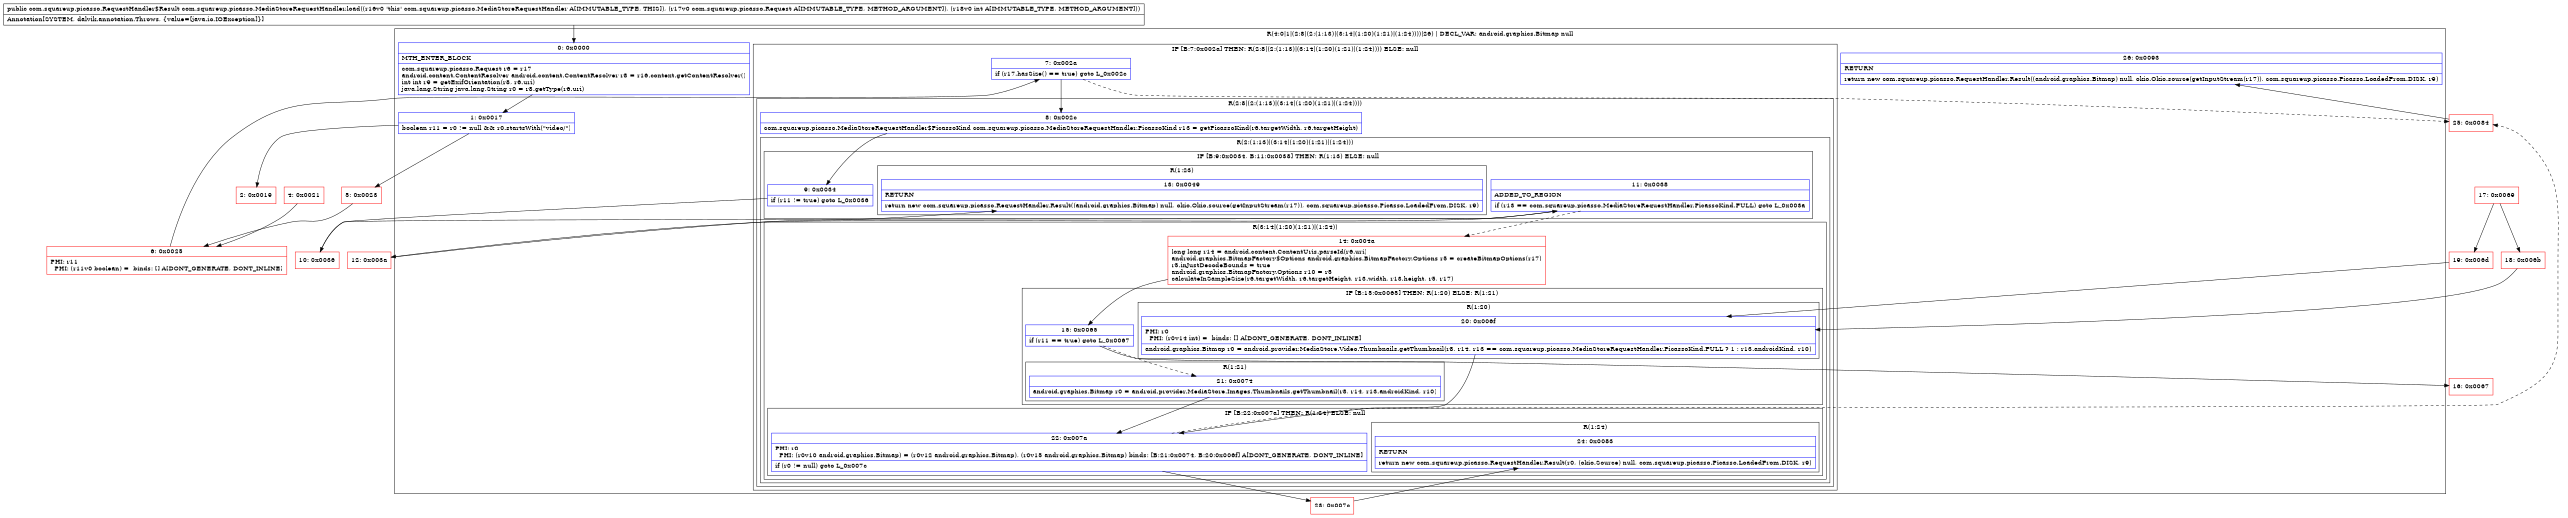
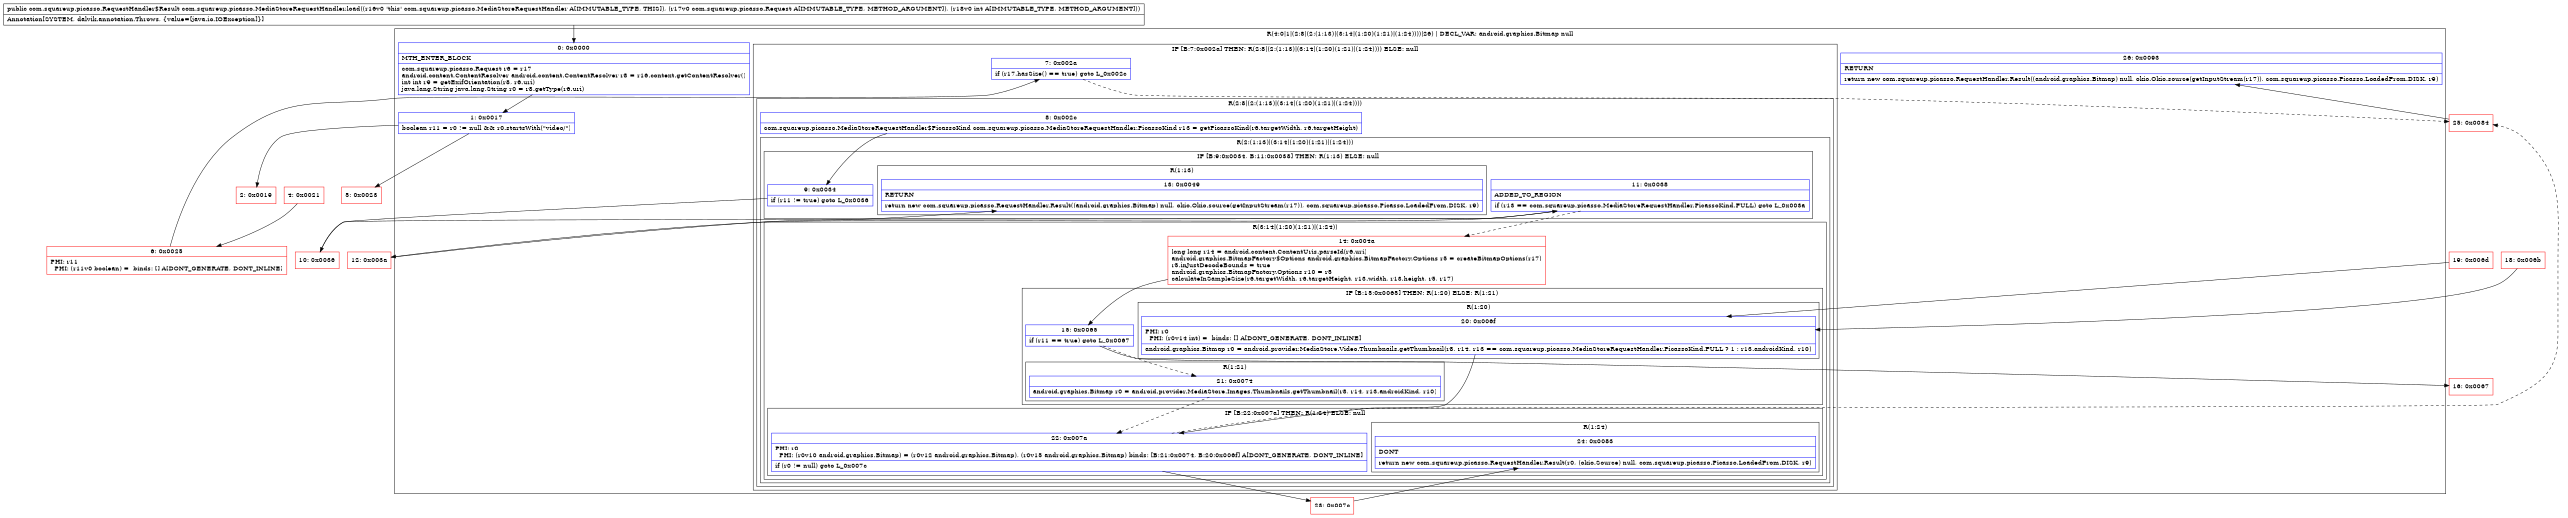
edge "7: 0x002a" -> "8: 0x002c": removed
cluster "R(1:23)": label "R(1:23)" -> "R(1:13)"
node "17: 0x0069": removed
edge "5: 0x0023" -> "6: 0x0025": removed
edge "21: 0x0074" -> "22: 0x007a": style solid -> dashed
node "24: 0x0083": text "RETURN" -> "DONT"
